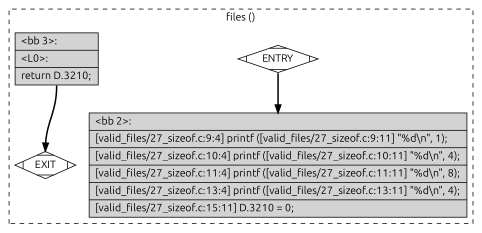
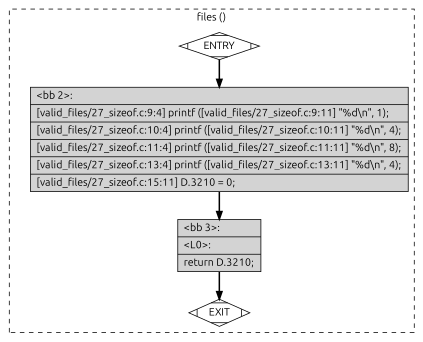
edge "<bb 2>:" -> "<bb 3>:": added
